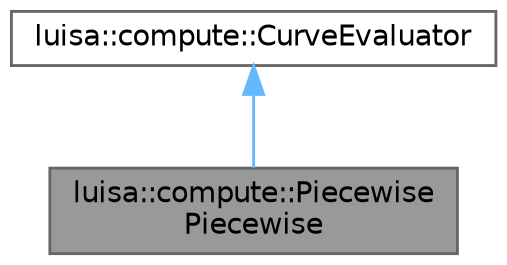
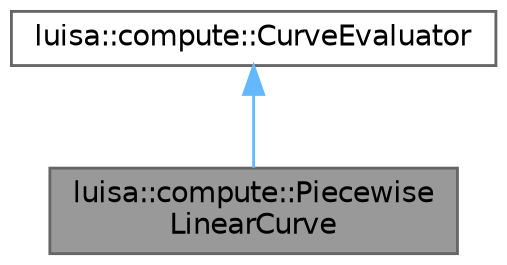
node "luisa::compute::Piecewise Piecewise": label "luisa::compute::Piecewise Piecewise" -> "luisa::compute::Piecewise LinearCurve"
